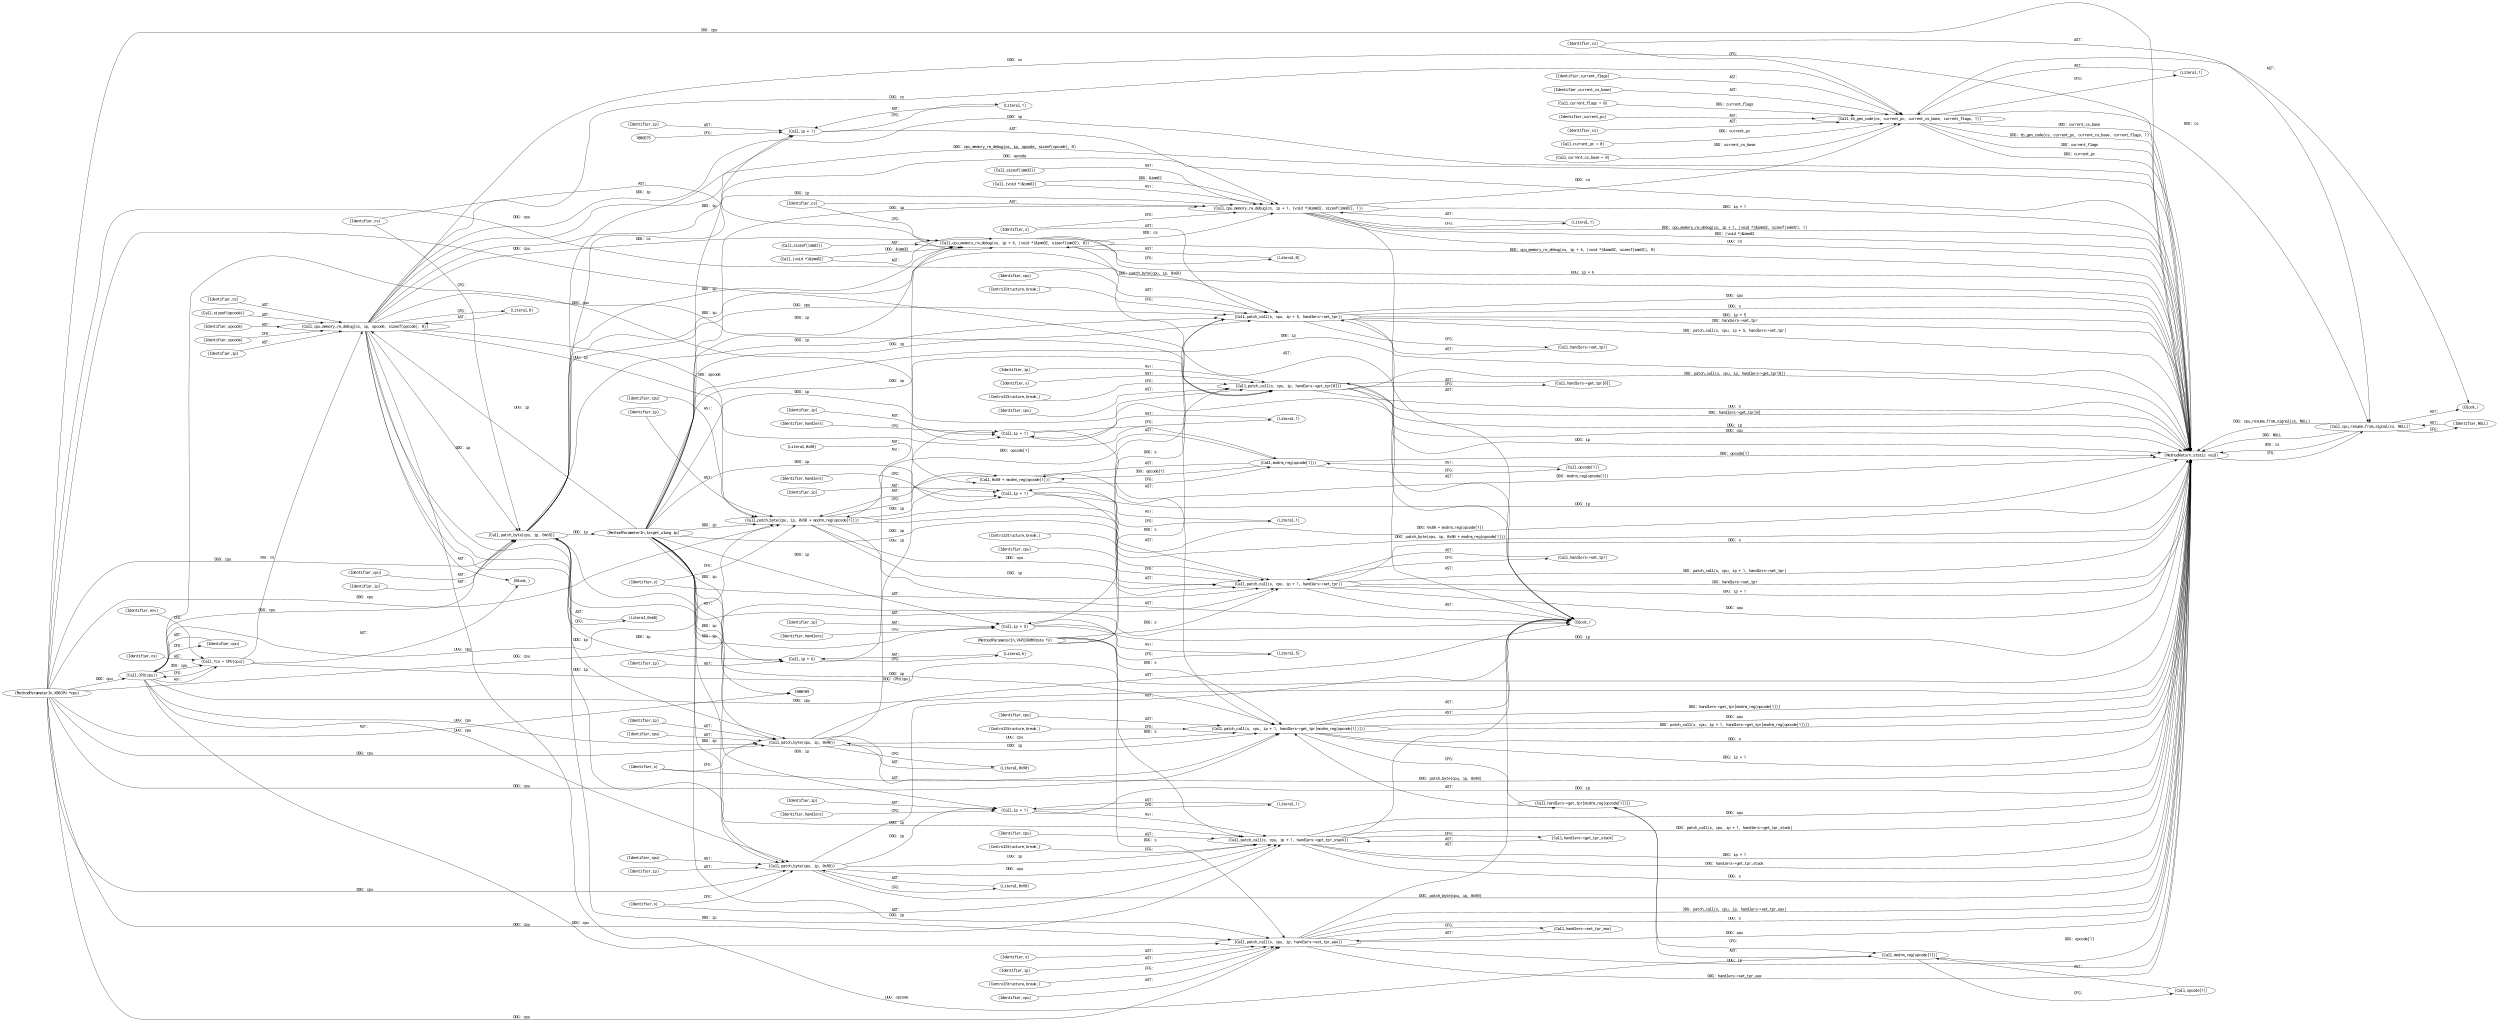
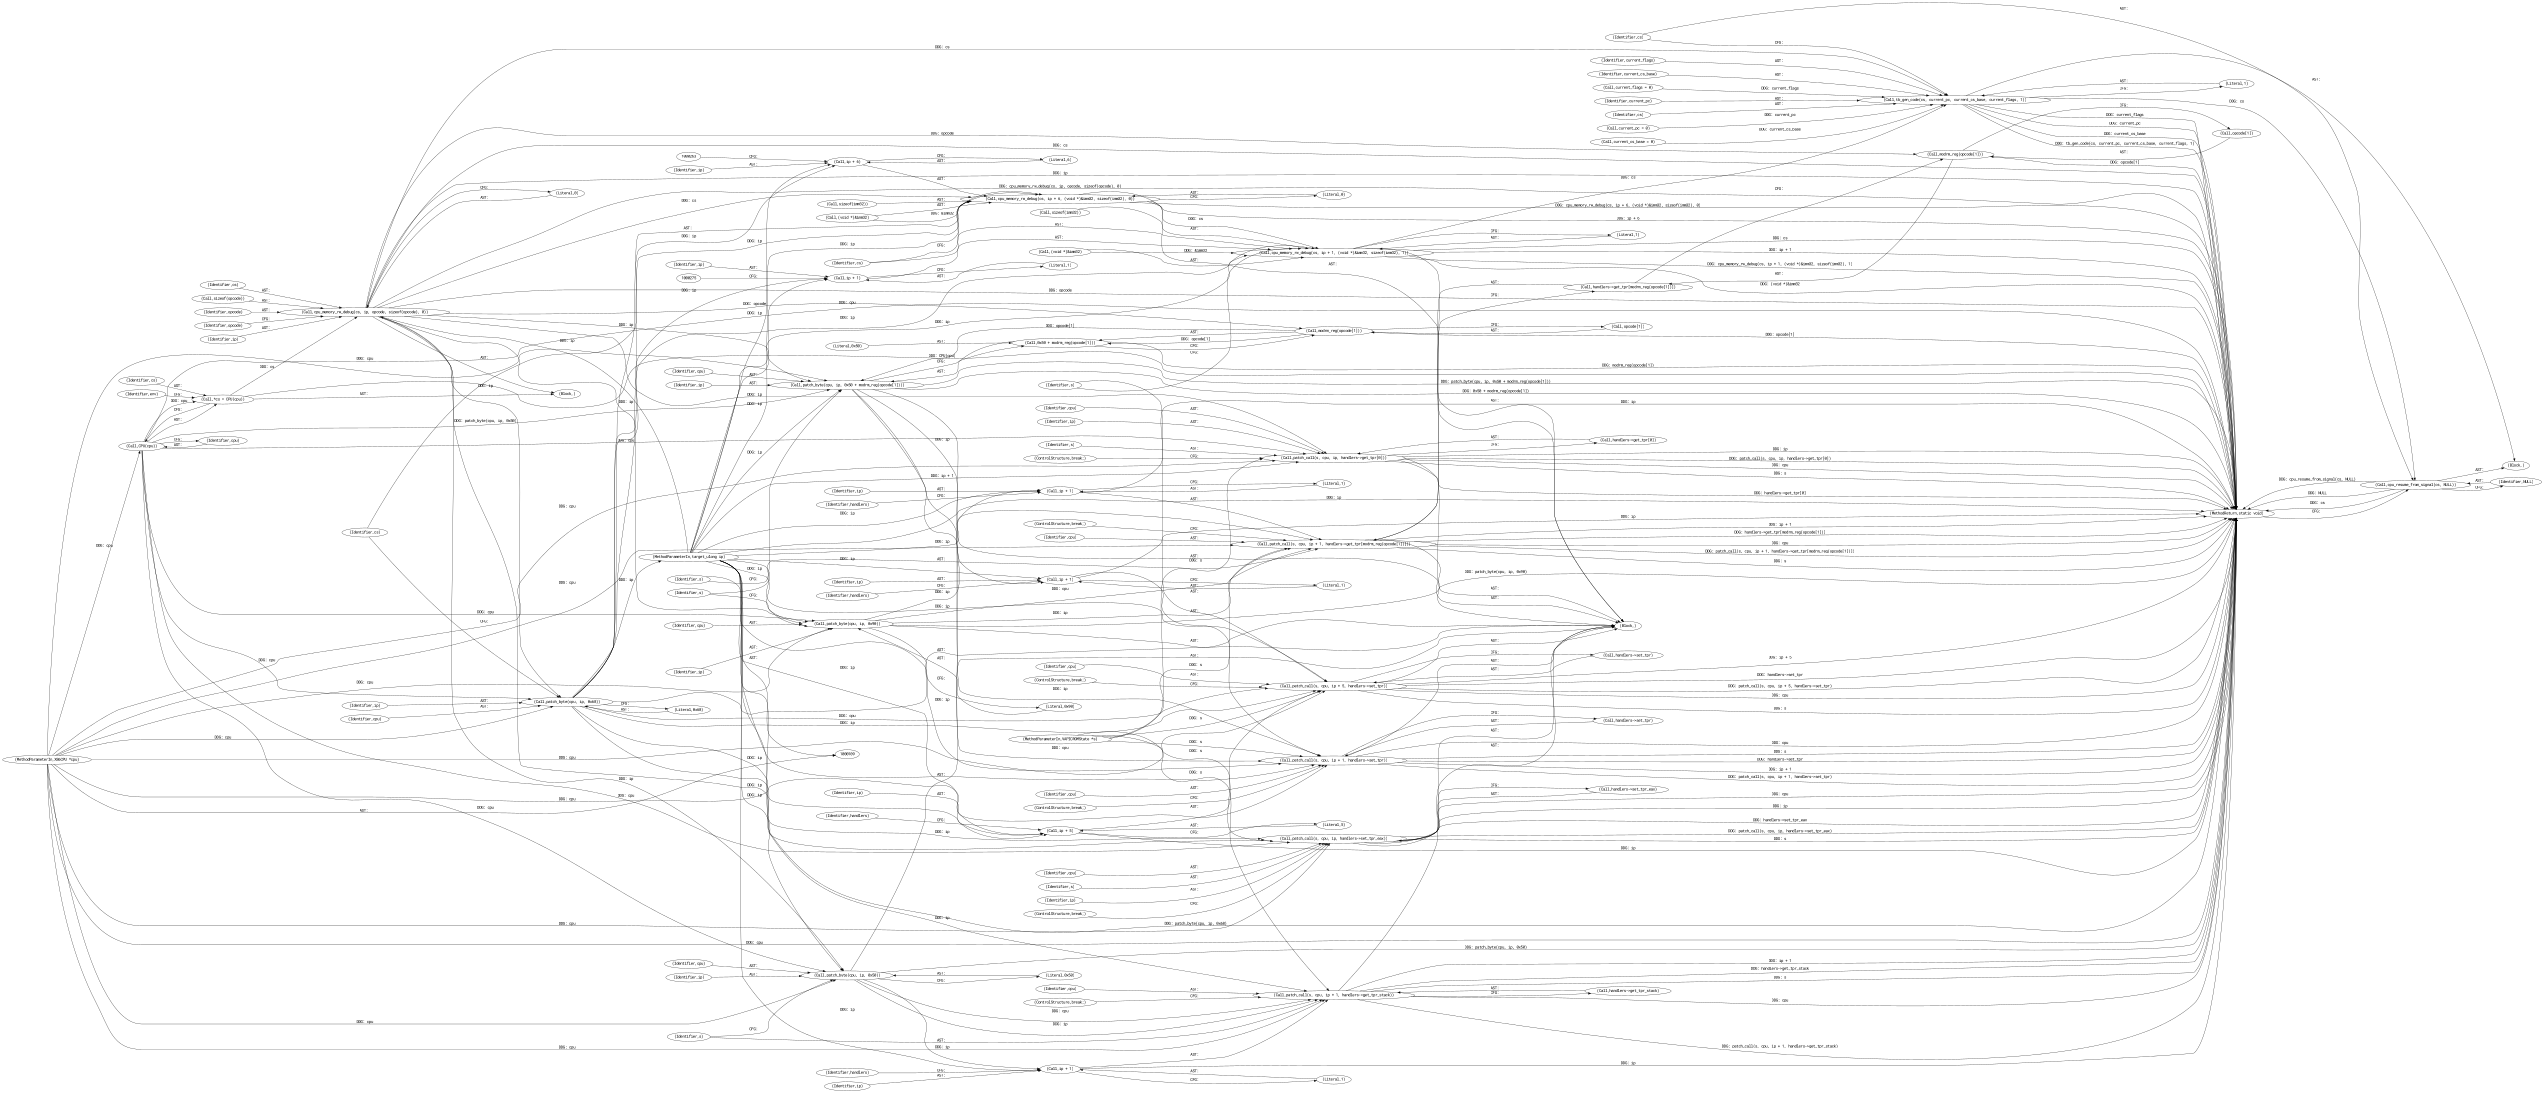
node "1000263": added
edge "(MethodParameterIn,target_ulong ip)" -> "(Call,patch_call(s, cpu, ip, handlers->get_tpr[0]))": label "DDG: ip" -> "DDG: ip + 1"
edge "(Call,CPU(cpu))" -> "(Call,patch_byte(cpu, ip, 0x50 + modrm_reg(opcode[1])))": label "DDG: cpu" -> "DDG: patch_byte(cpu, ip, 0x50)"
